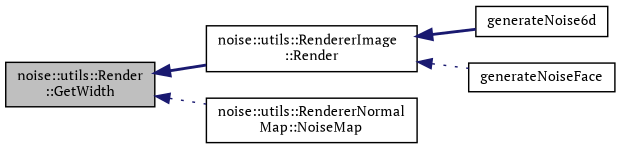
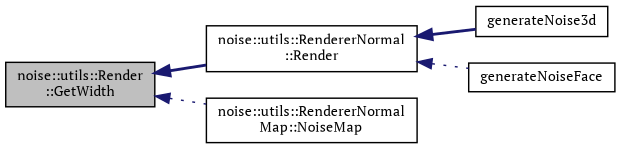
node "generateNoise6d": label "generateNoise6d" -> "generateNoise3d"
node "noise::utils::RendererImage ::Render": label "noise::utils::RendererImage ::Render" -> "noise::utils::RendererNormal ::Render"
